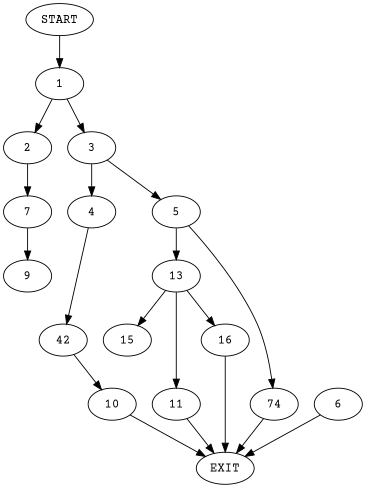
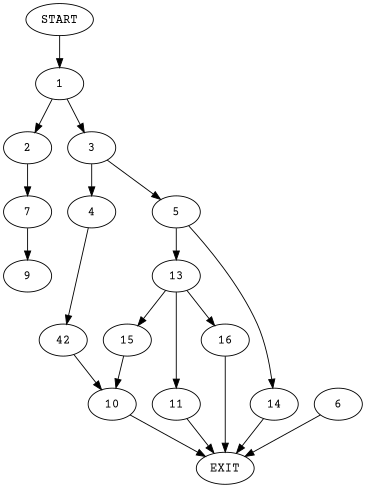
edge "15" -> "10": added
node "74": label "74" -> "14"
